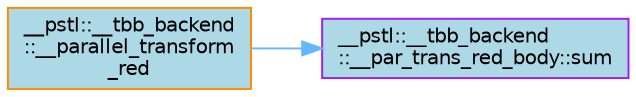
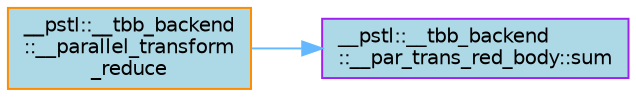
node "__pstl::__tbb_backend ::__parallel_transform _red": label "__pstl::__tbb_backend ::__parallel_transform _red" -> "__pstl::__tbb_backend ::__parallel_transform _reduce"
